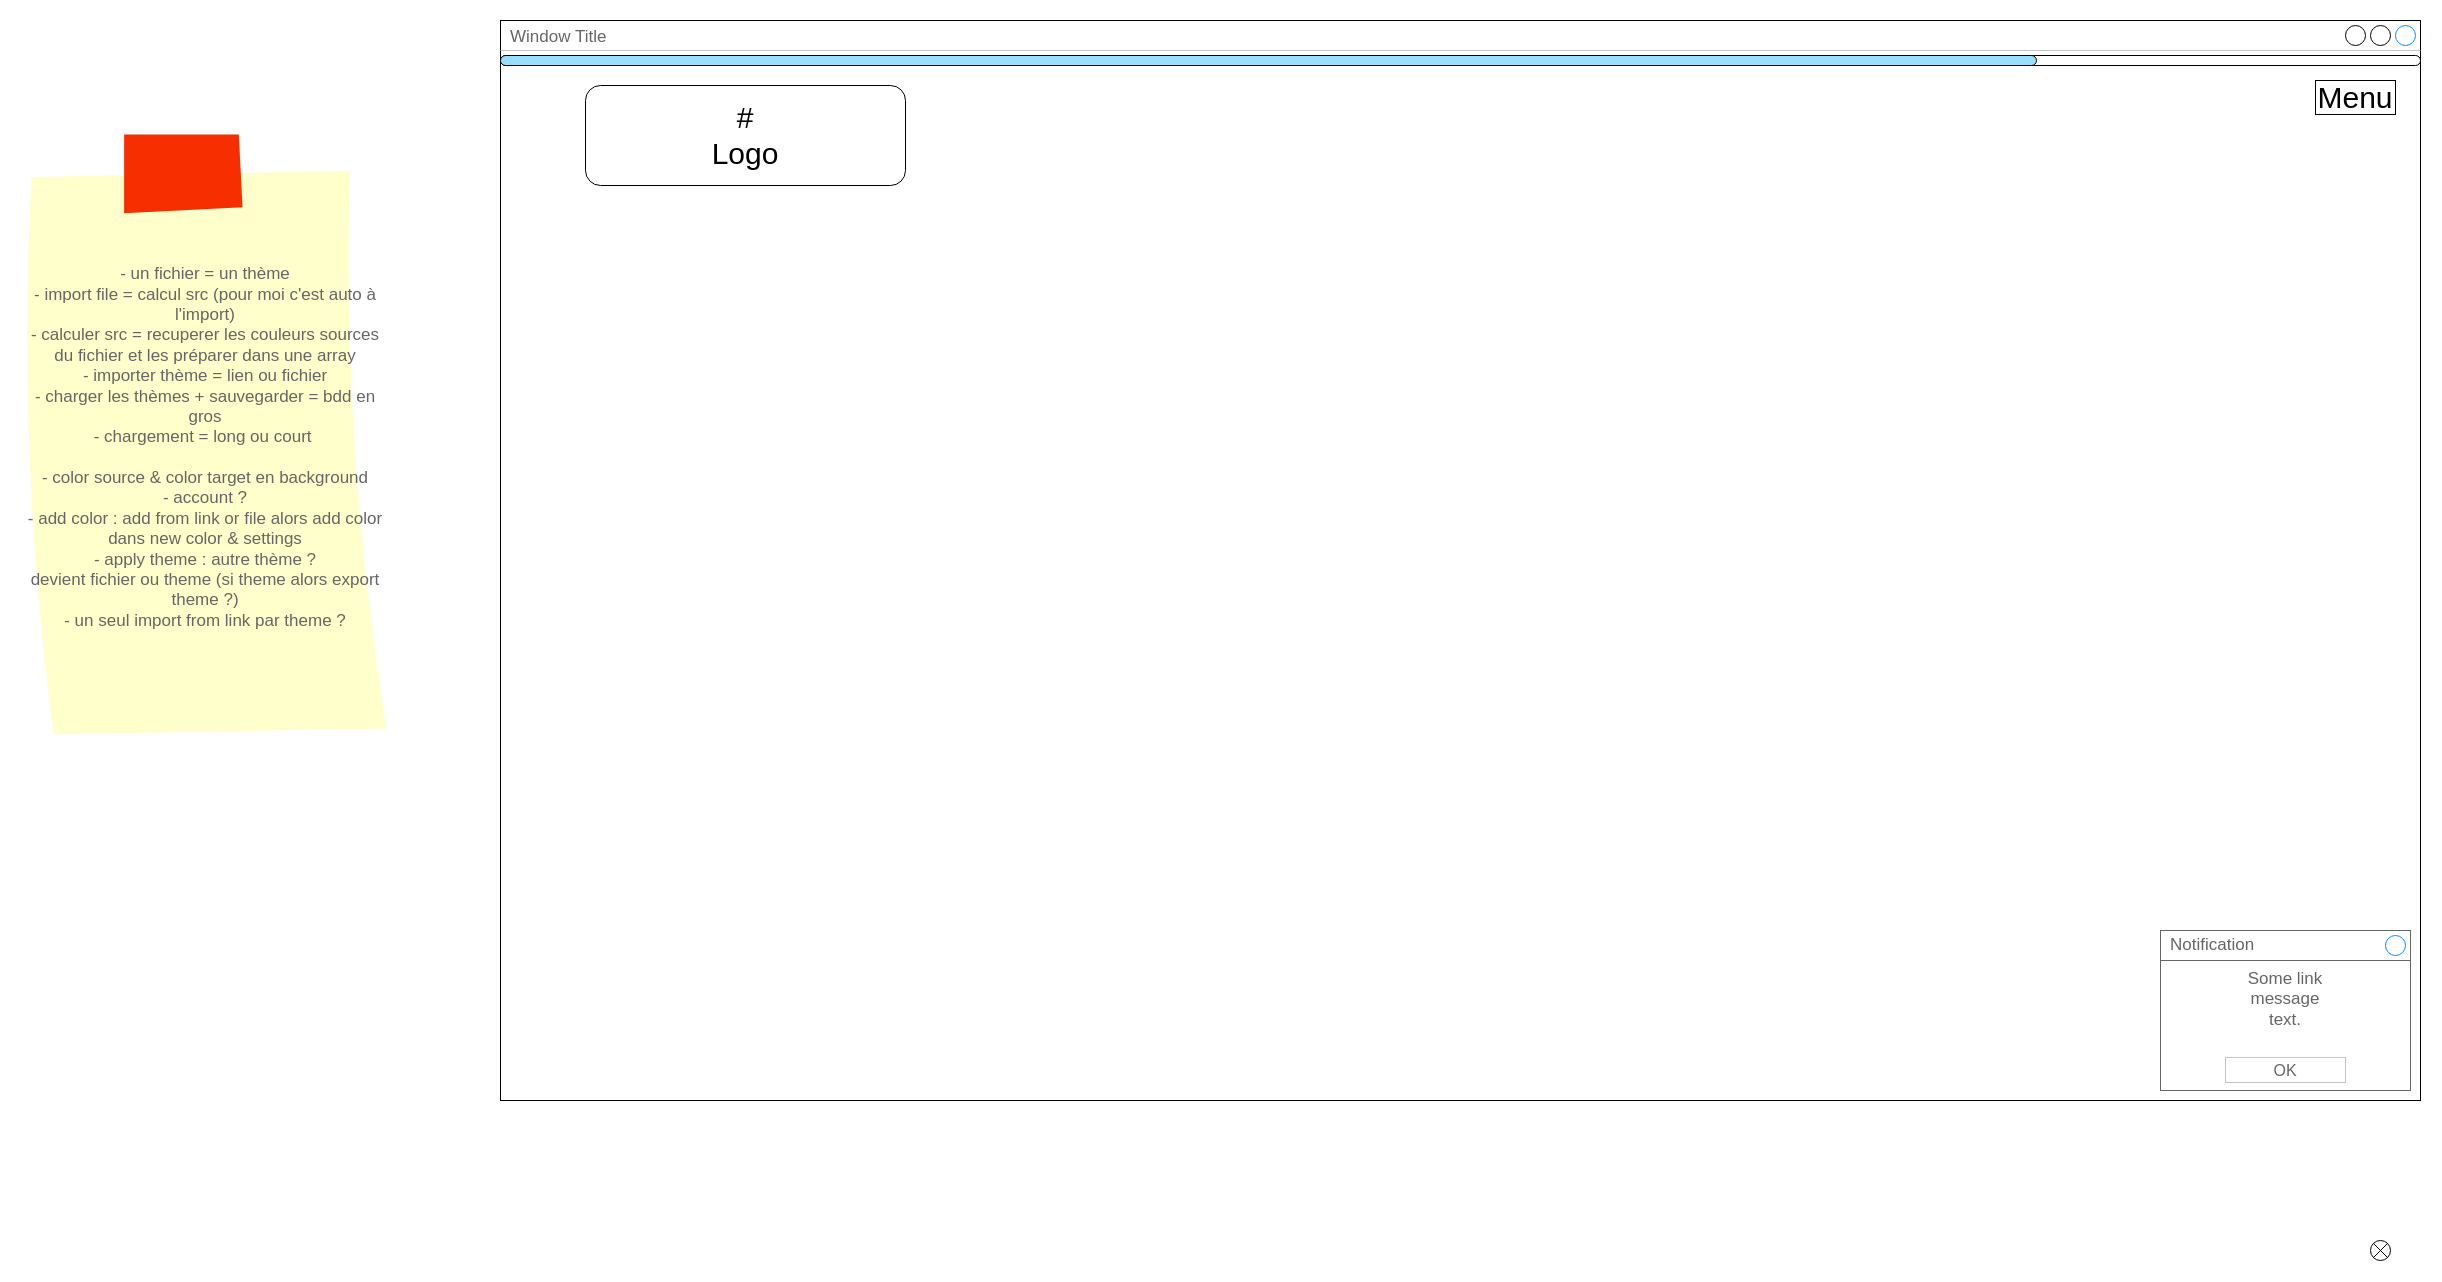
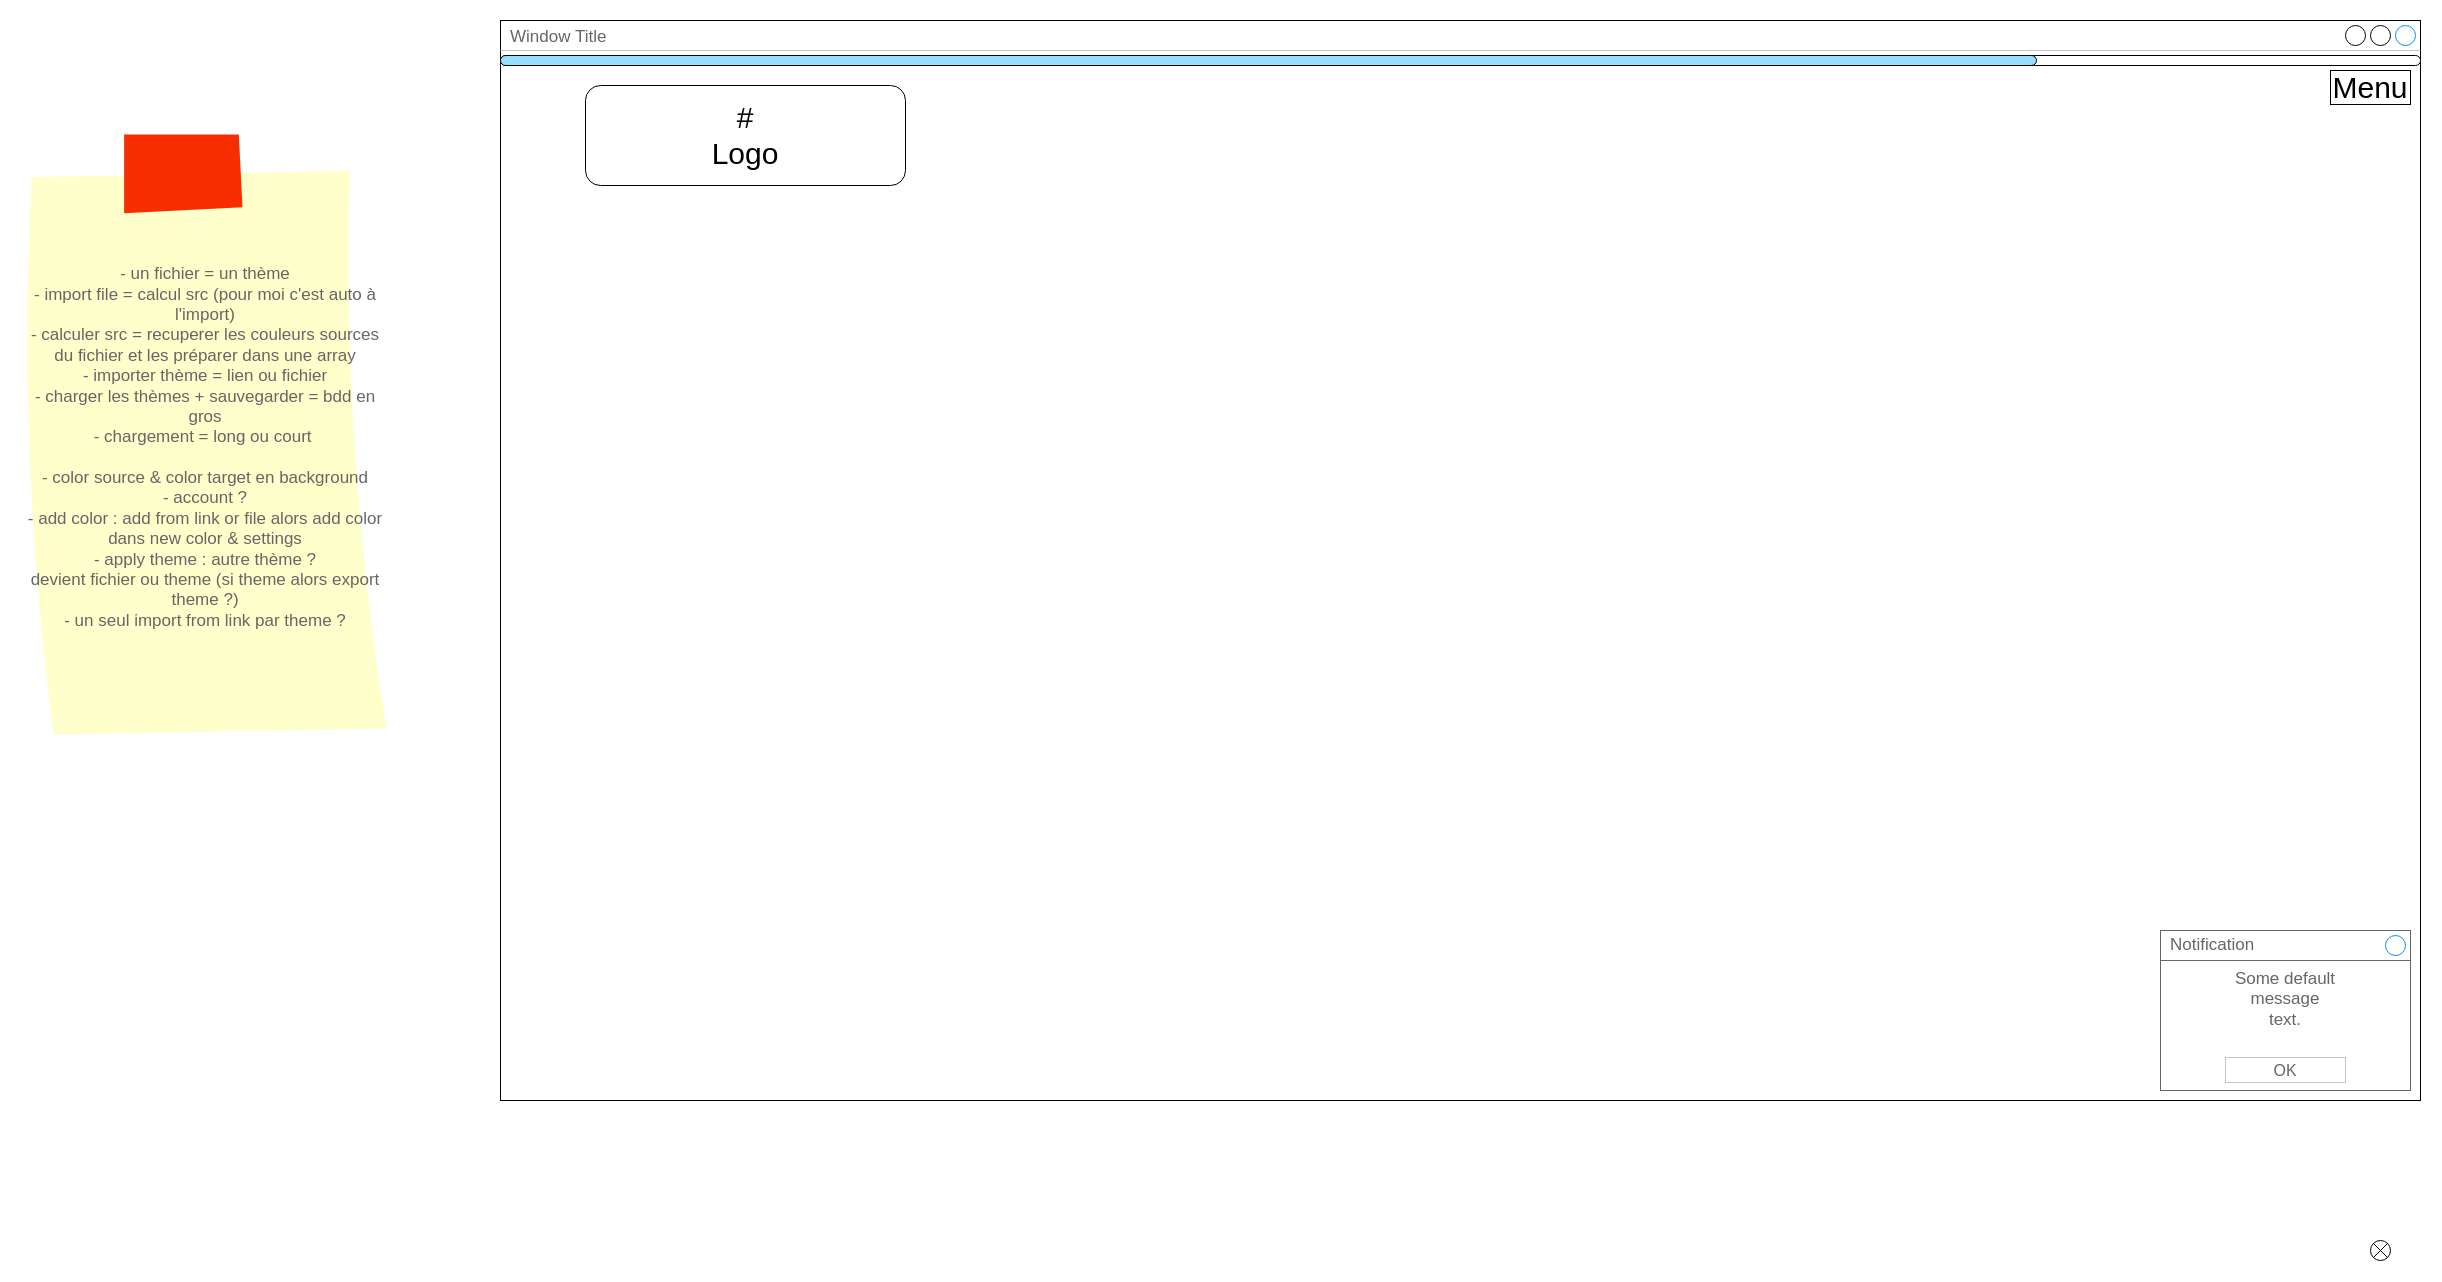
node "Menu": moved (2356, 98) -> (2371, 88)
node "Some link message text.": label "Some link message text." -> "Some default message text."
